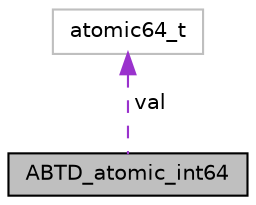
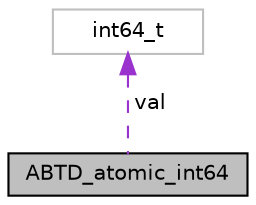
node "atomic64_t": label "atomic64_t" -> "int64_t"
